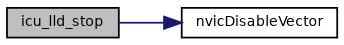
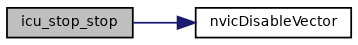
node "icu_lld_stop": label "icu_lld_stop" -> "icu_stop_stop"
